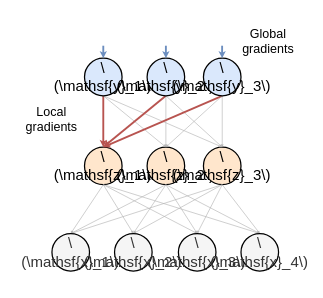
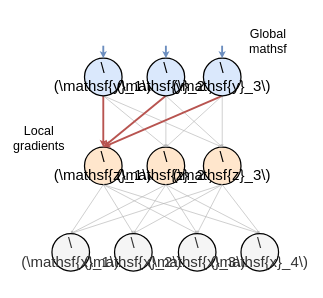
node "Global gradients": label "Global gradients" -> "Global mathsf"
node "Local gradients": moved (52, 119) -> (39, 138)
